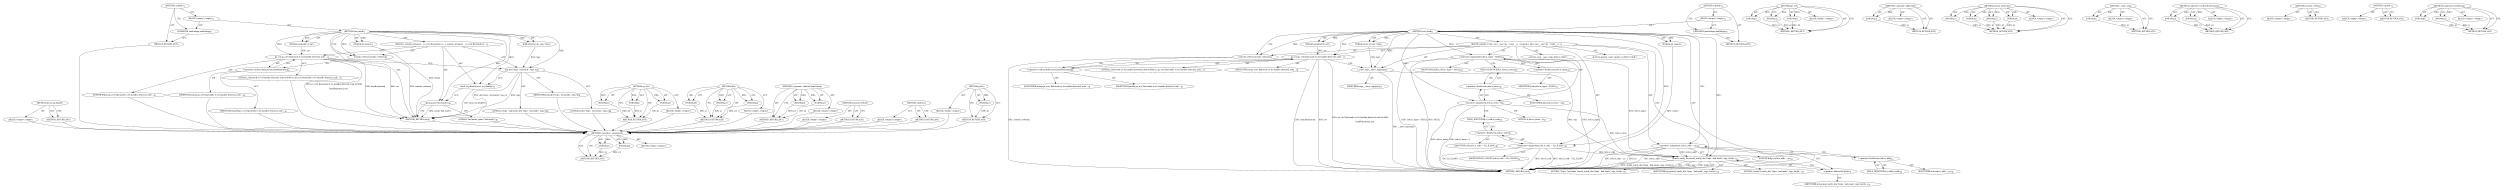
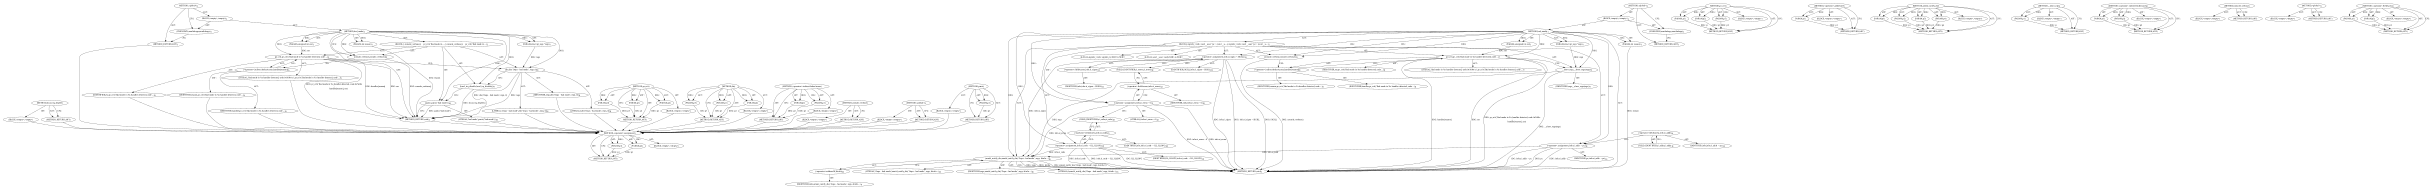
edge "(<operator>.assignment,info.si_addr  = pc)" -> "(<operator>.fieldAccess,info.si_addr)": removed, label "AST:"
edge "(<operator>.assignment,info.si_addr  = pc)" -> "(<operator>.addressOf,&info)": removed, label "CFG:"
